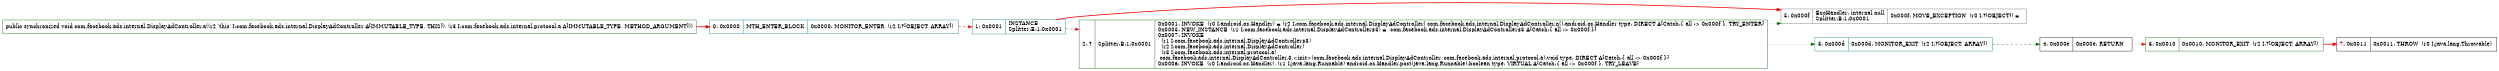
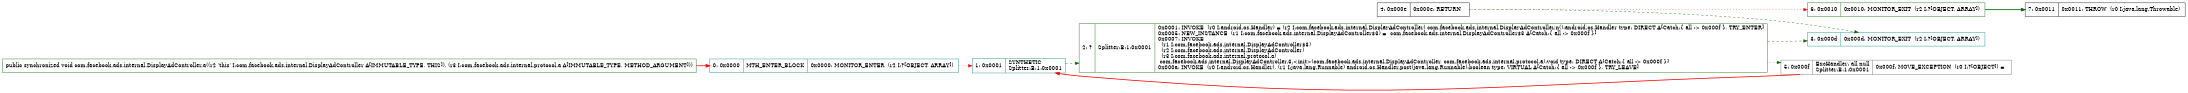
edge "1: 0x0001" -> "5: 0x000f": reversed
node "5: 0x000f": text "ExcHandler: internal null" -> "ExcHandler: all null"
node "1: 0x0001": text "INSTANCE" -> "SYNTHETIC"
edge "0: 0x0000" -> "1: 0x0001": style dashed -> dotted
edge "1: 0x0001" -> "2: ?": color red -> darkgreen
edge "2: ?" -> "3: 0x000d": style dotted -> dashed
edge "3: 0x000d" -> "4: 0x000e": reversed
edge "6: 0x0010" -> "7: 0x0011": color red -> darkgreen
